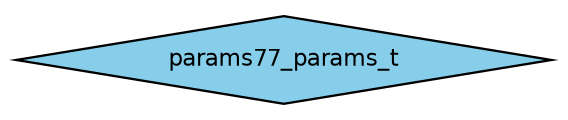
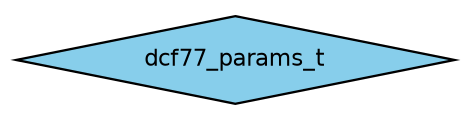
node "params77_params_t": label "params77_params_t" -> "dcf77_params_t"
